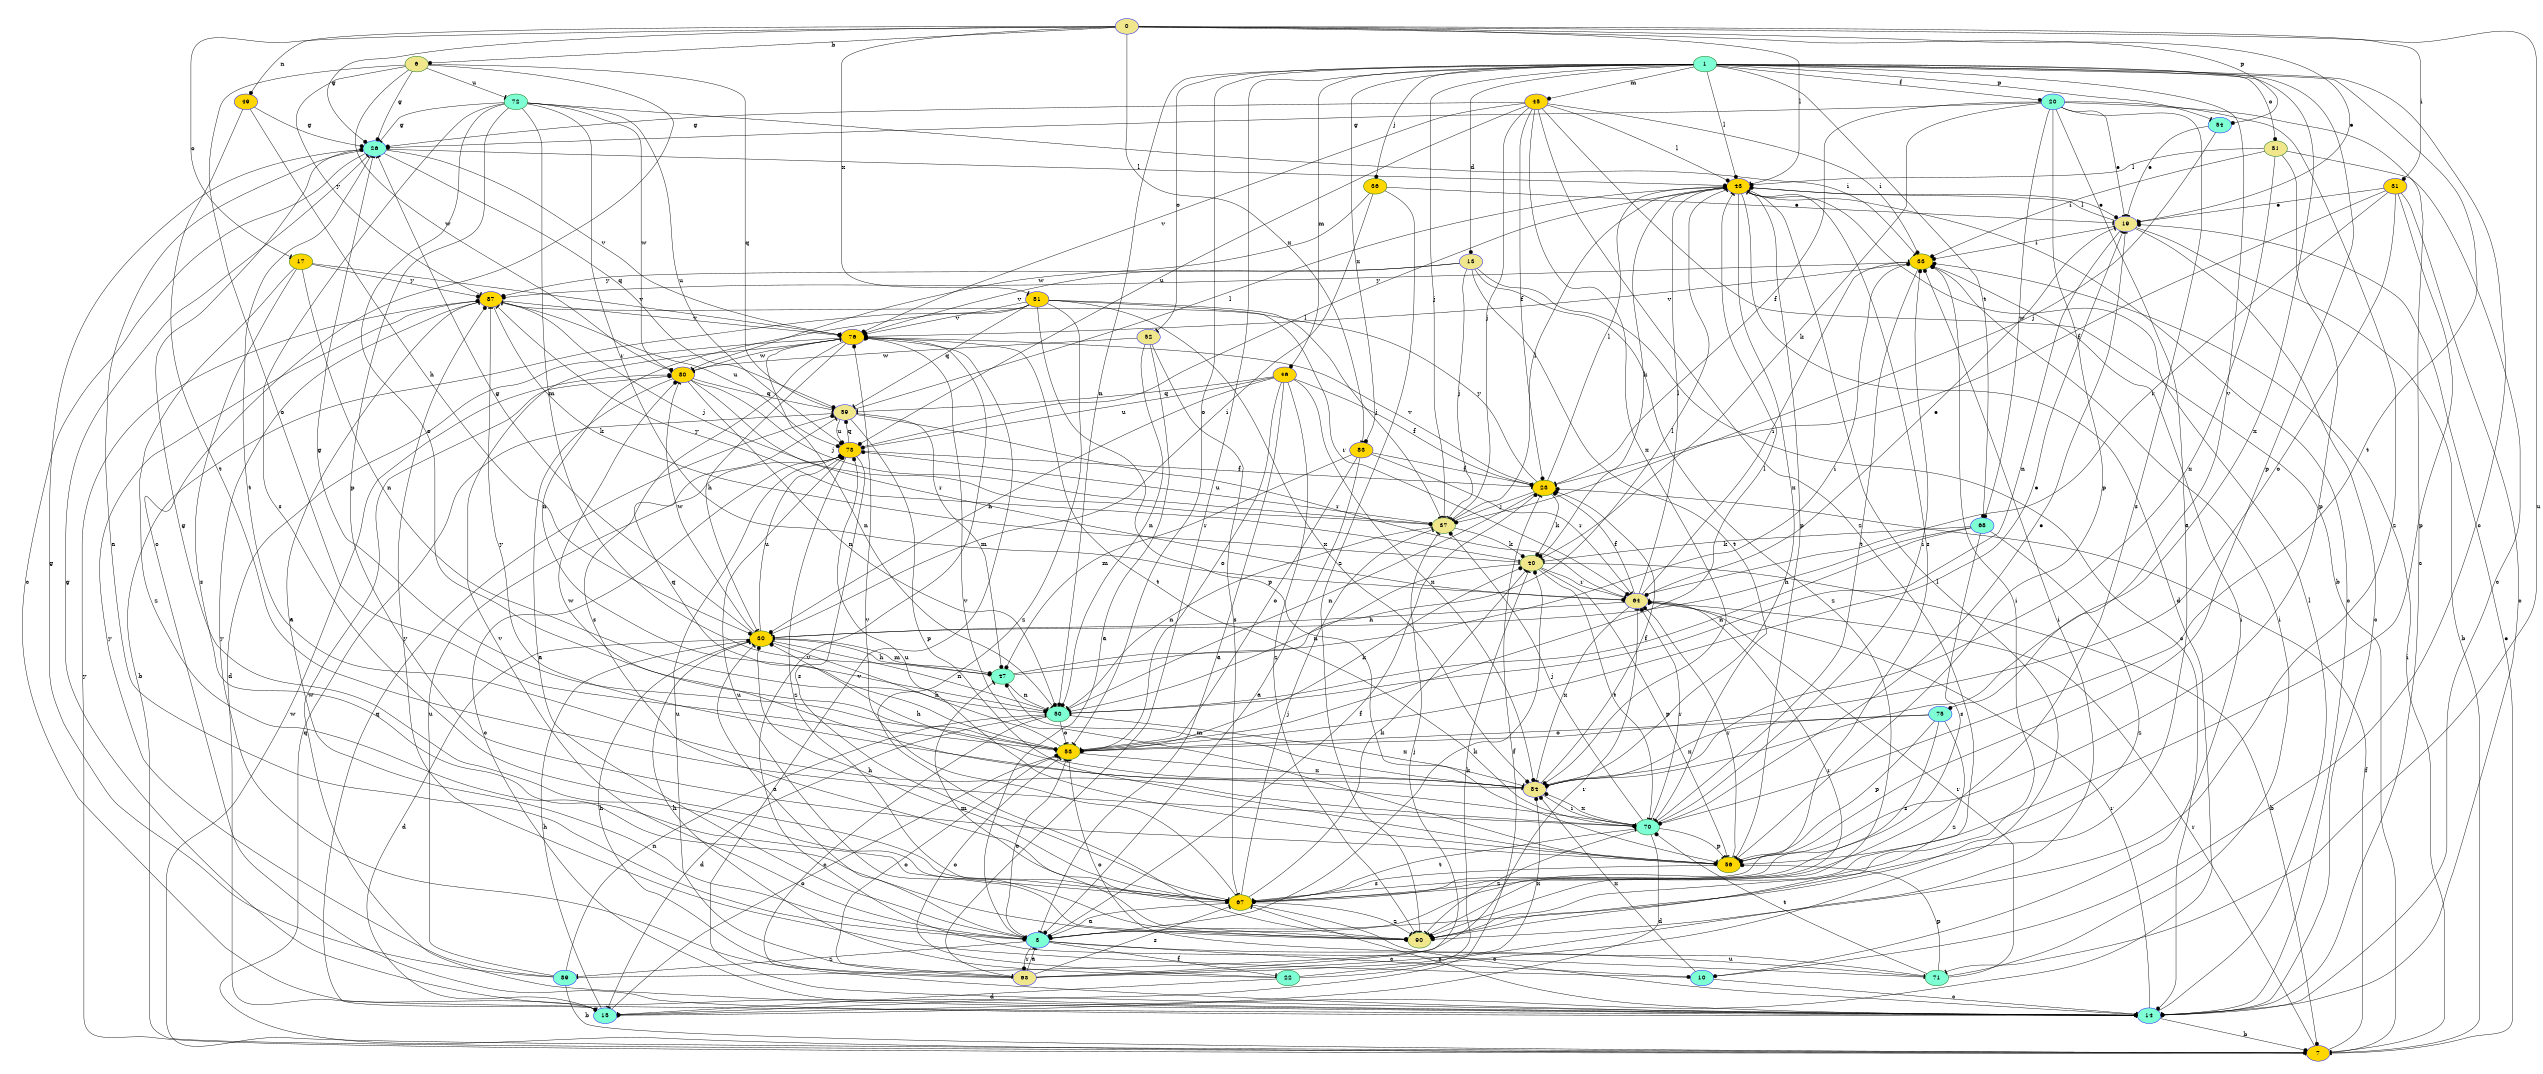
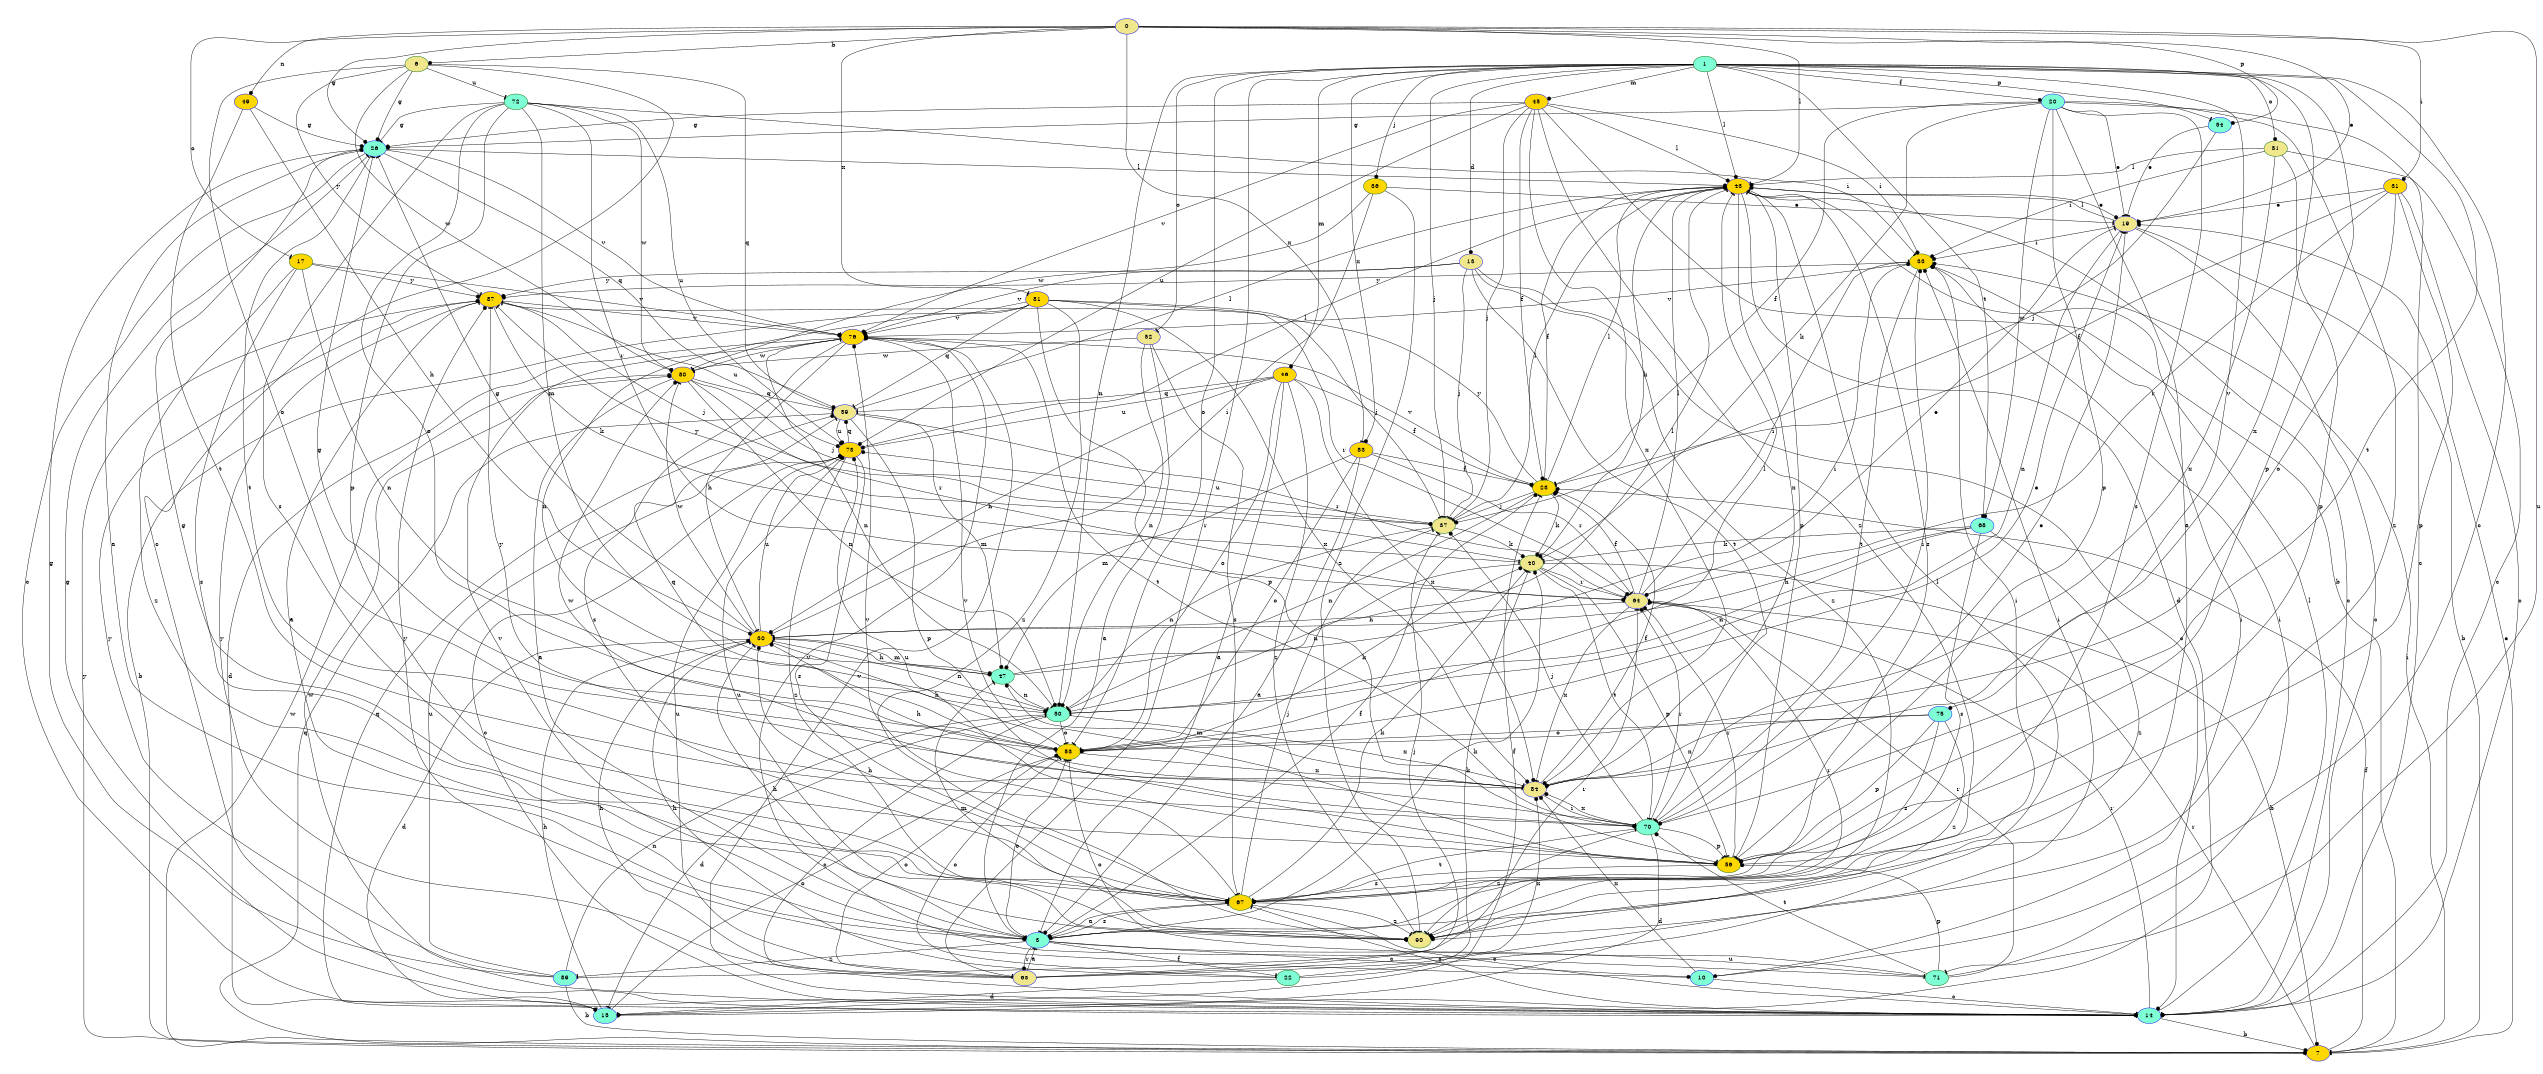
edge "73" -> "23": now "43" -> "23"
node "30": color darkgreen -> blue
edge "3" -> "30": label "a" -> "h"
edge "63" -> "67": now "3" -> "67"
